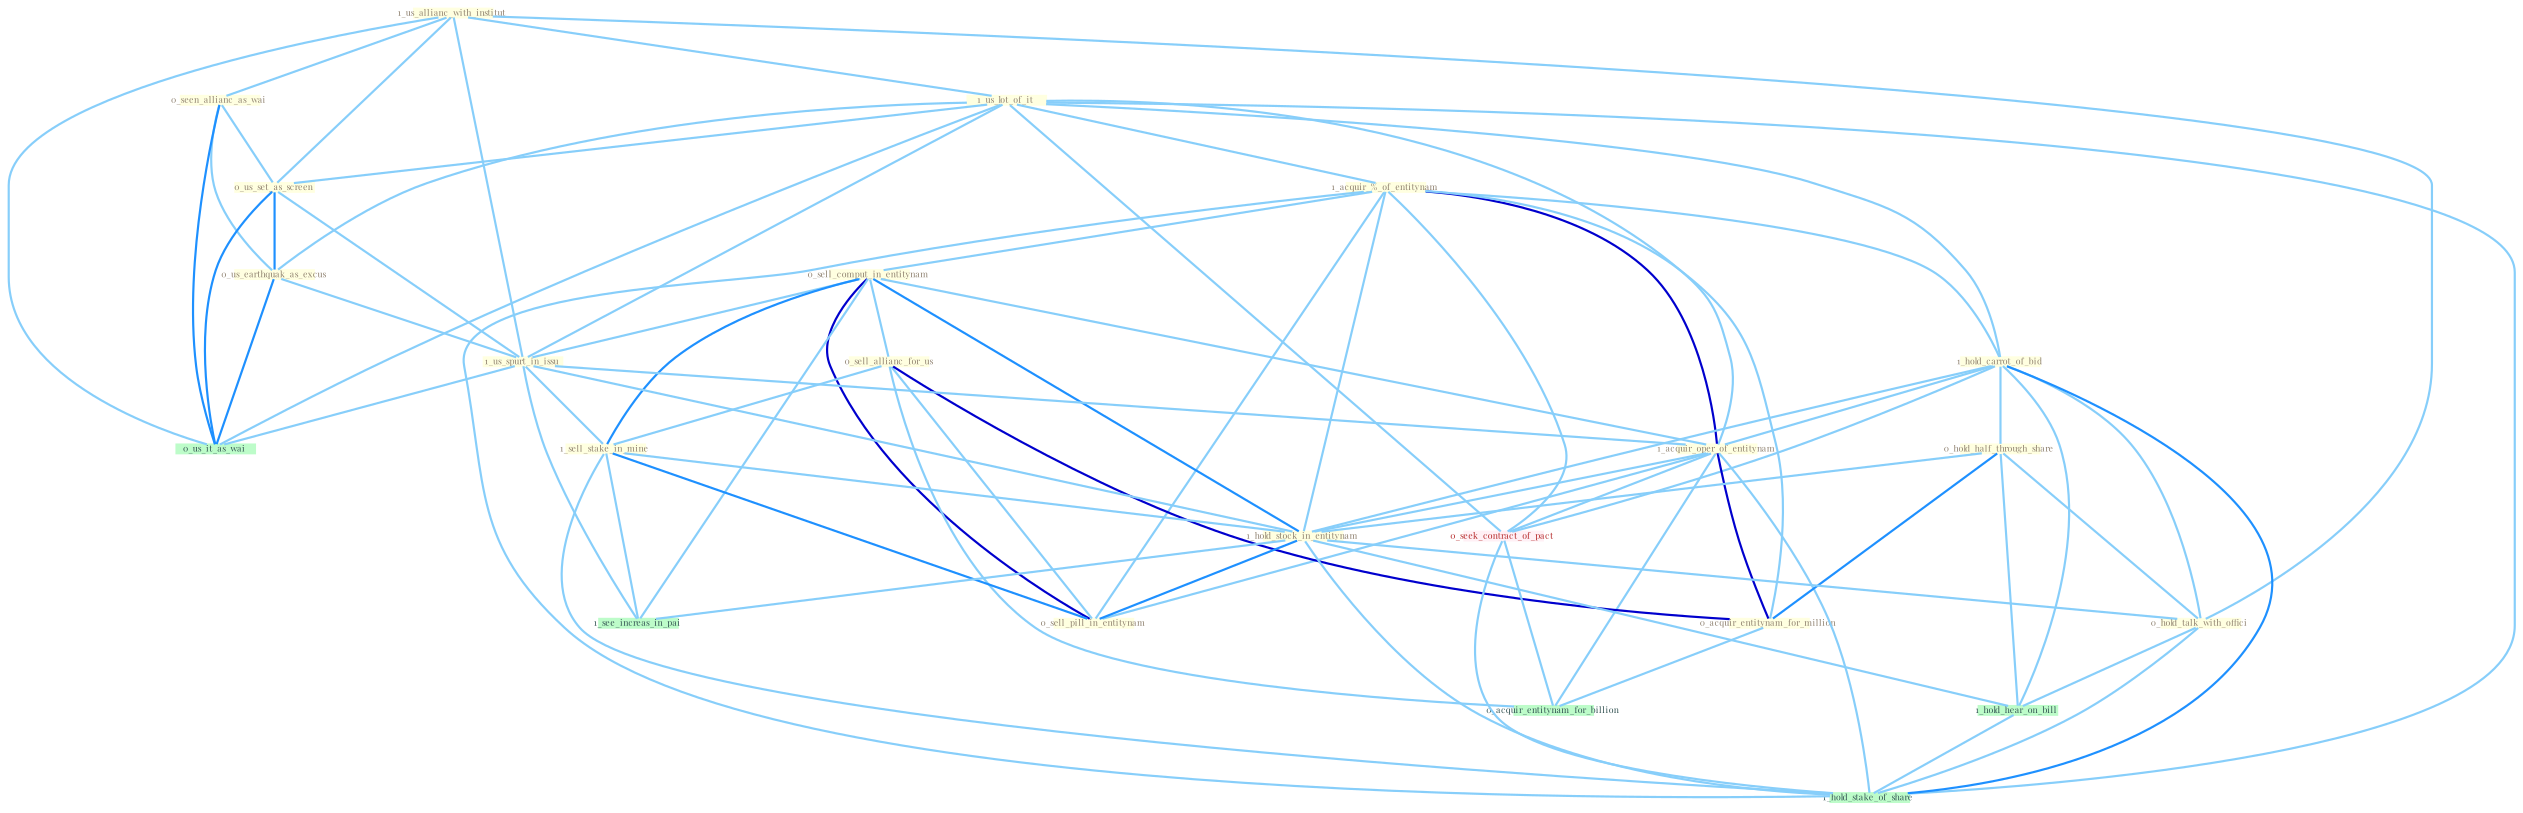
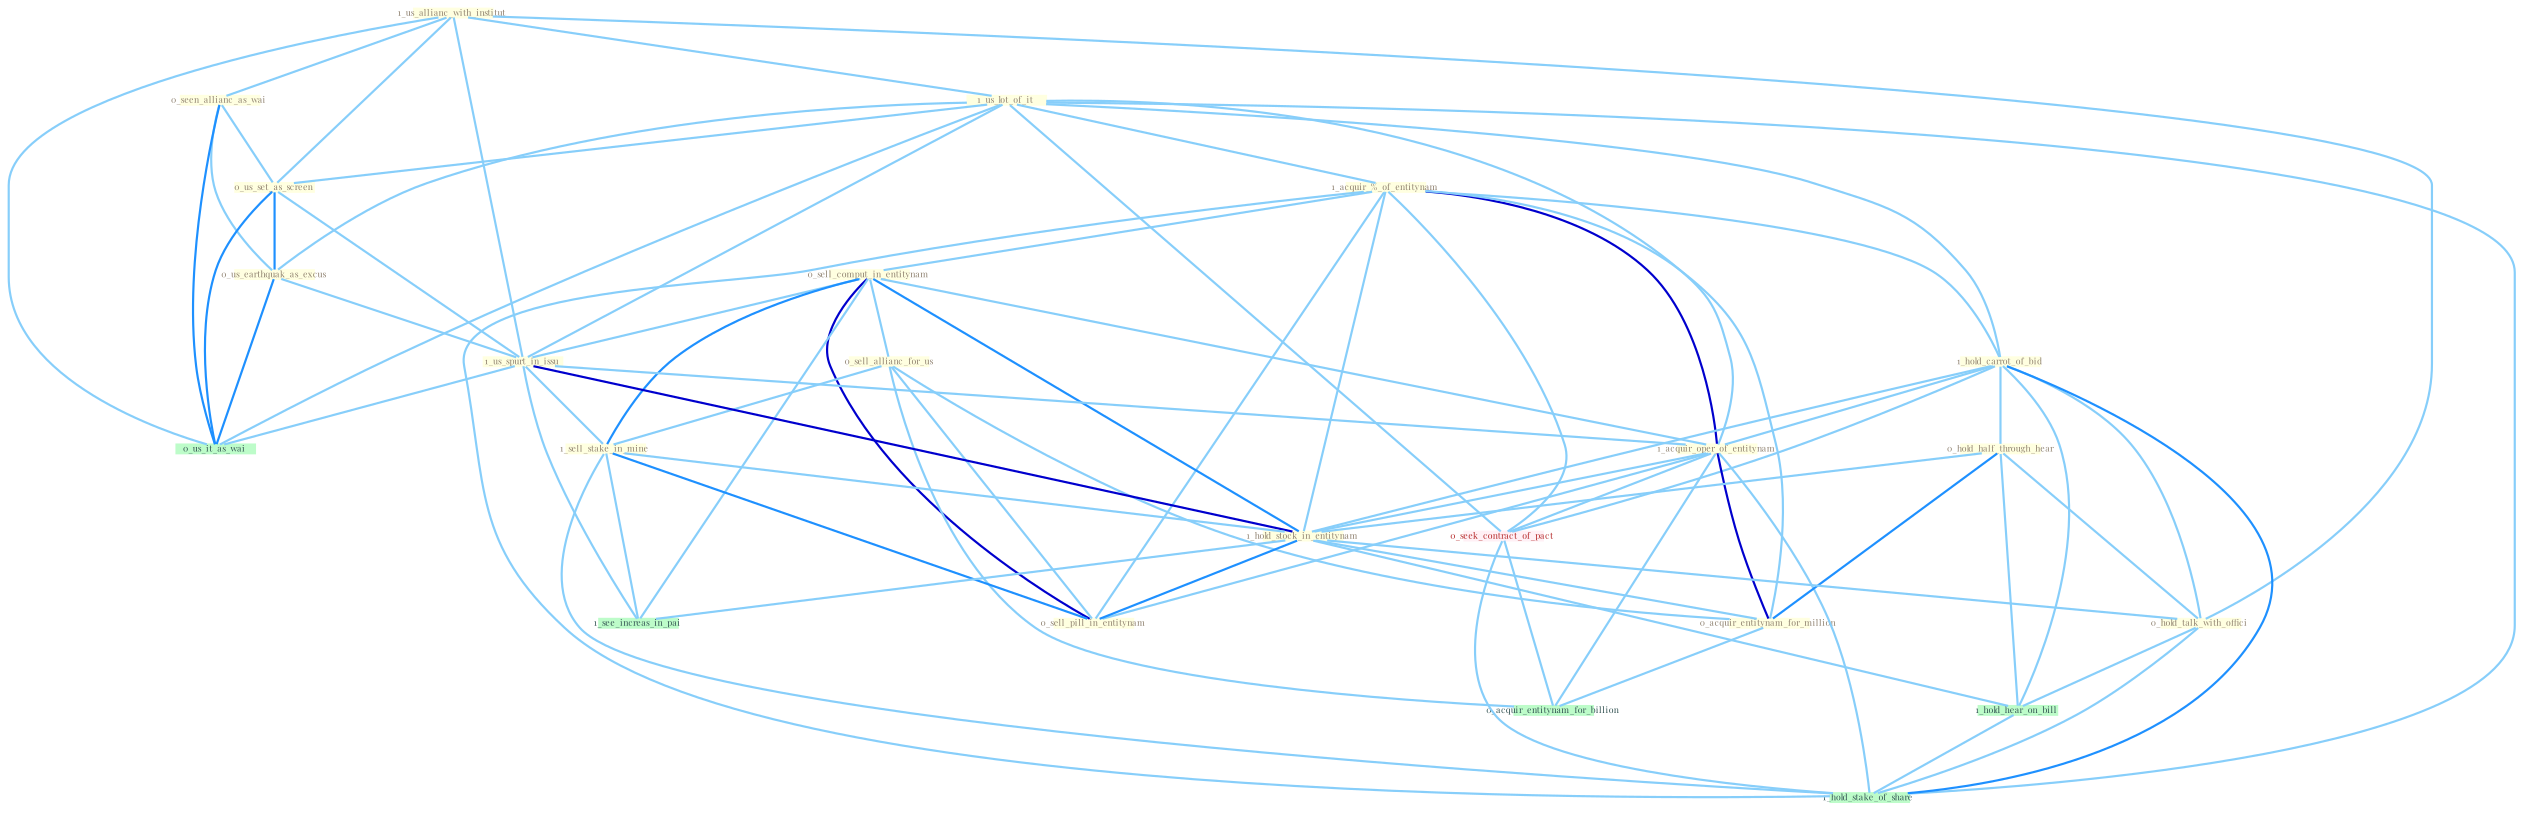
node "0_hold_half_through_share": label "0_hold_half_through_share" -> "0_hold_half_through_hear"
edge "1_us_spurt_in_issu" -- "1_hold_stock_in_entitynam": color #87cefa -> #0000cd
edge "0_sell_allianc_for_us" -- "0_acquir_entitynam_for_million": color #0000cd -> #87cefa
edge "1_hold_stock_in_entitynam" -- "1_hold_stake_of_share": now "1_hold_stock_in_entitynam" -- "0_acquir_entitynam_for_million"
